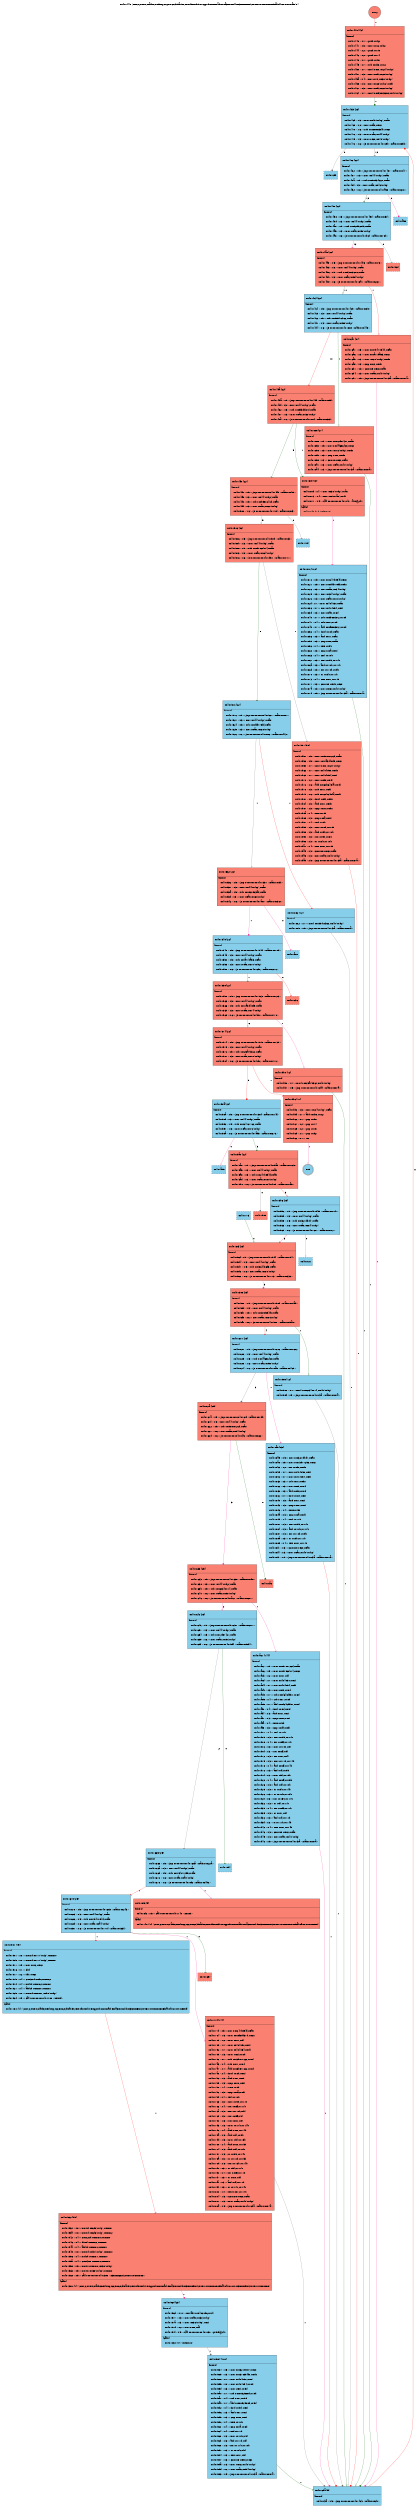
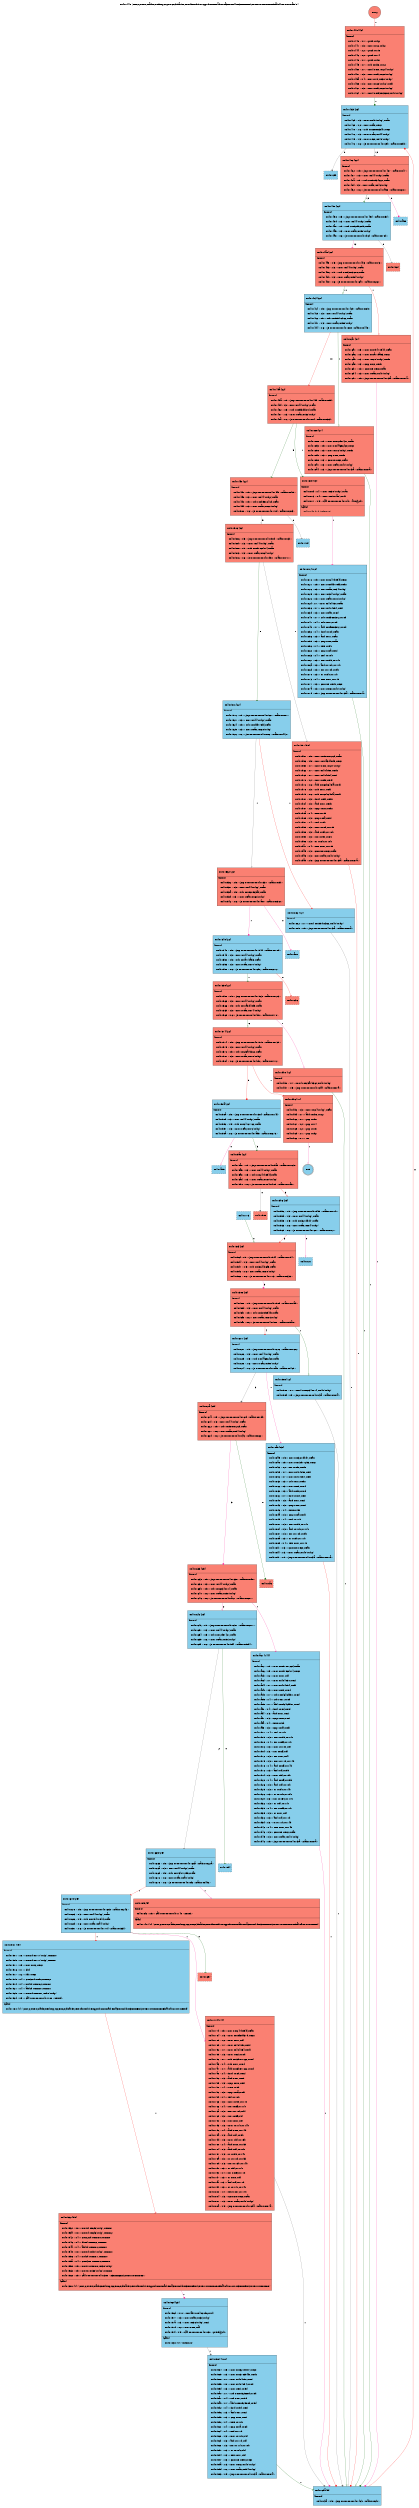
node "0x401482 [22]": fillcolor skyblue -> salmon
